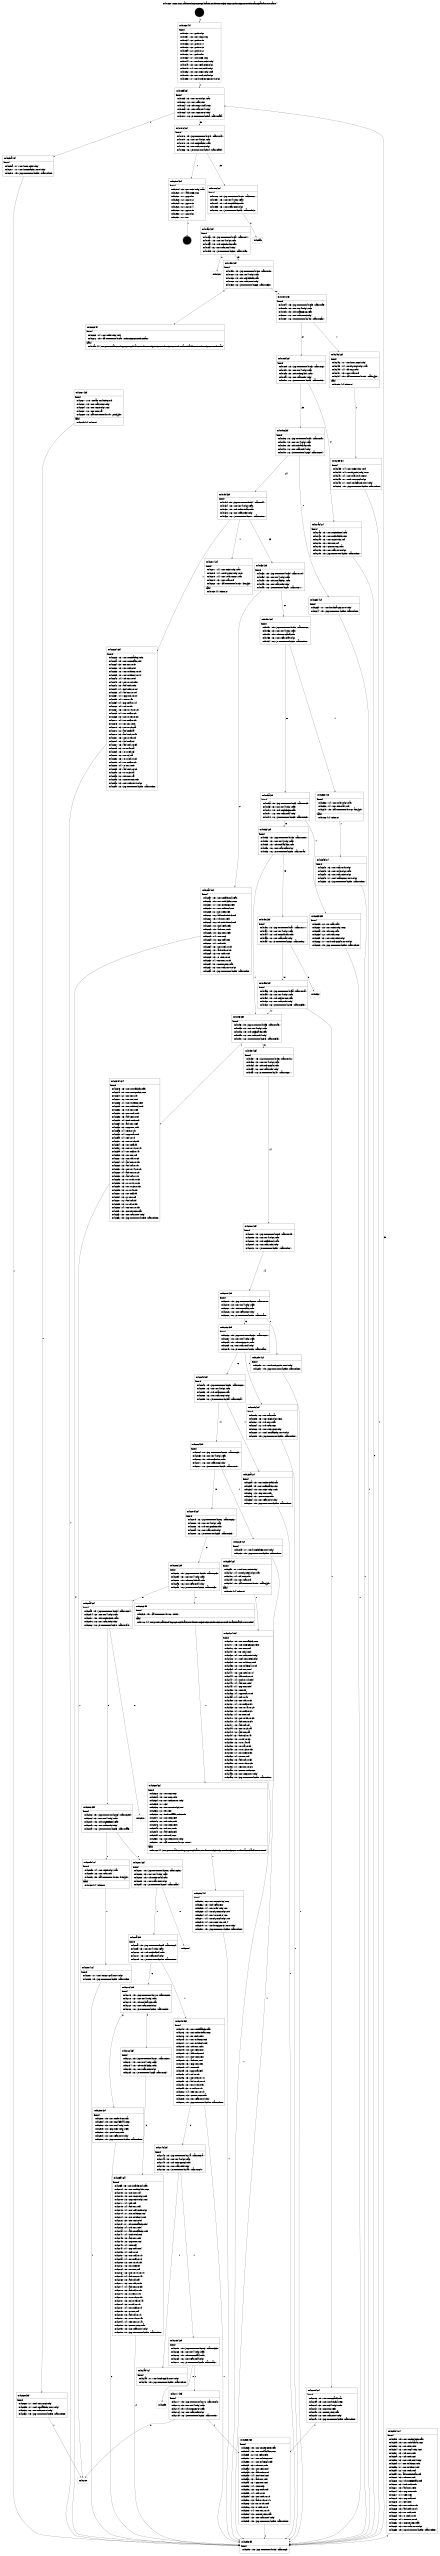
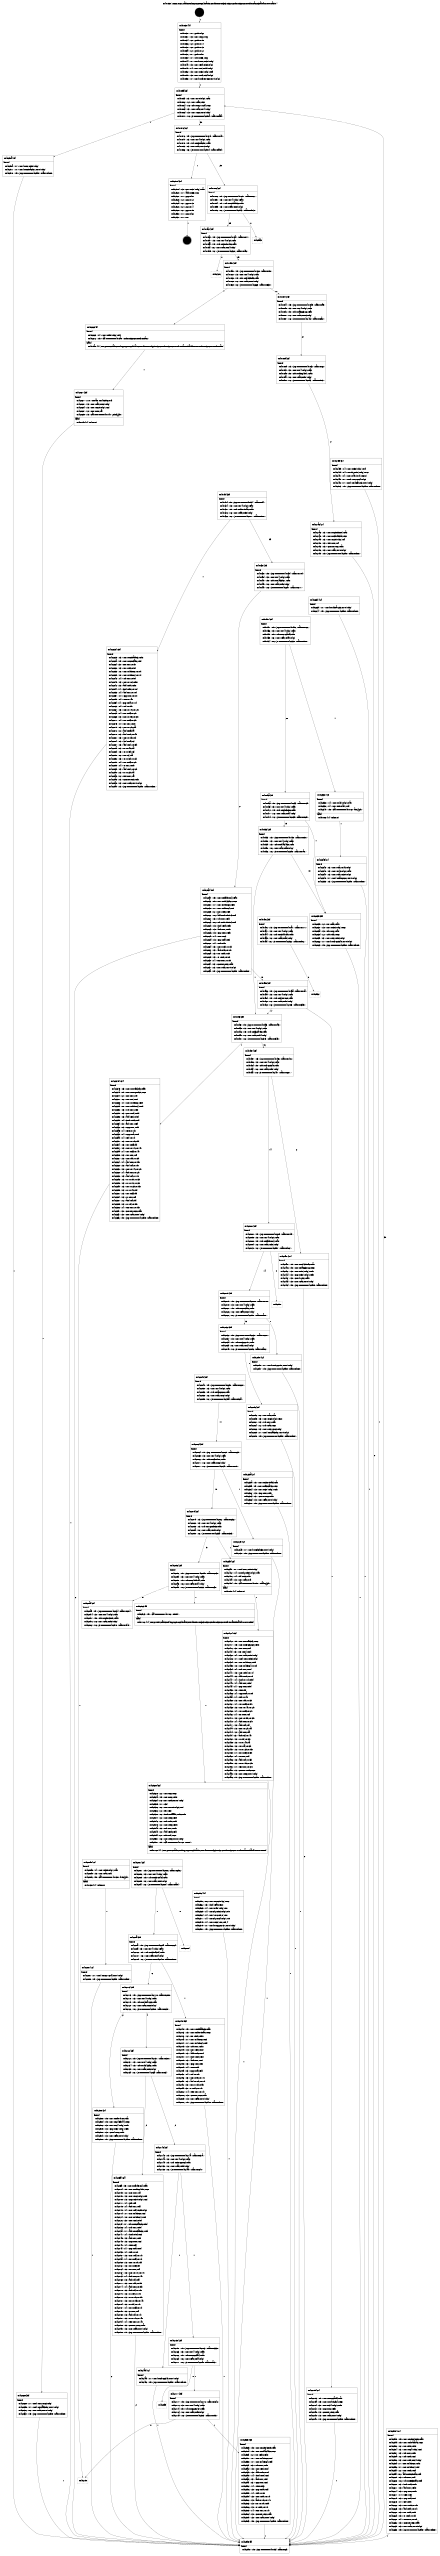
edge "0x401e8c [22]" -> "0x401ea2 [25]": added, label "29"
edge "0x40266e [9]" -> "0x402677 [23]": added, label "1"
node "0x4024d2 [23]": removed
node "0x401f06 [25]": removed
node "0x402811 [20]": removed
edge "0x401f38 [25]" -> "0x401f51 [25]": removed, label "21"
edge "0x401f83 [25]" -> "0x401f9c [25]": now "0x401f83 [25]" -> "0x402655 [25]"
edge "0x401f9c [25]" -> "0x401fb5 [25]": now "0x4026a7 [88]" -> "0x401fb5 [25]"
node "0x4024b7 [27]": added
node "0x402997": added
edge "0x402032 [25]" -> "0x40204b [25]": removed, label "12"
edge "0x40204b [25]" -> "0x40235a [27]": removed, label "1"
edge "0x40207d [25]" -> "0x4023fb [23]": added, label "1"
edge "0x4026a7 [88]" -> "0x4029be [5]": label " 4" -> " 2"
node "0x4020c8 [25]": removed
node "0x402978": removed
edge "0x402528 [52]" -> "0x40255c [41]": removed, label "1"
edge "0x4027be [83]" -> "0x402145 [25]": now "0x40212c [25]" -> "0x402145 [25]"
edge "0x4021e5 [27]" -> "0x402585 [83]": now "0x4021e5 [27]" -> "0x4029be [5]"
edge "0x40268e [25]" -> "0x402190": now "0x40268e [25]" -> "0x4029be [5]"
edge "0x4024ab [12]" -> "0x4029be [5]": added, label "1"
